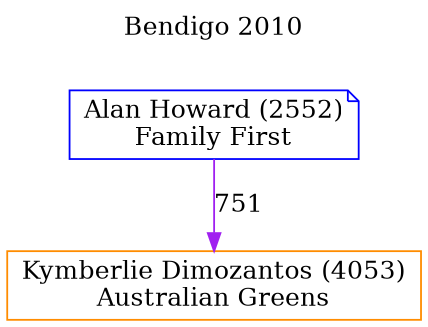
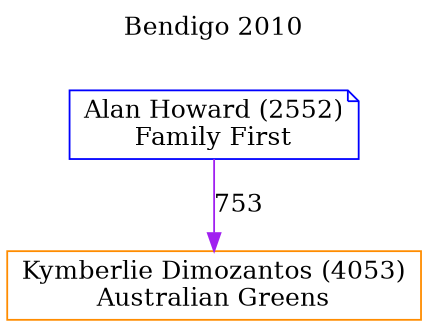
edge "Alan Howard (2552) Family First" -> "Kymberlie Dimozantos (4053) Australian Greens": label "751" -> "753"
